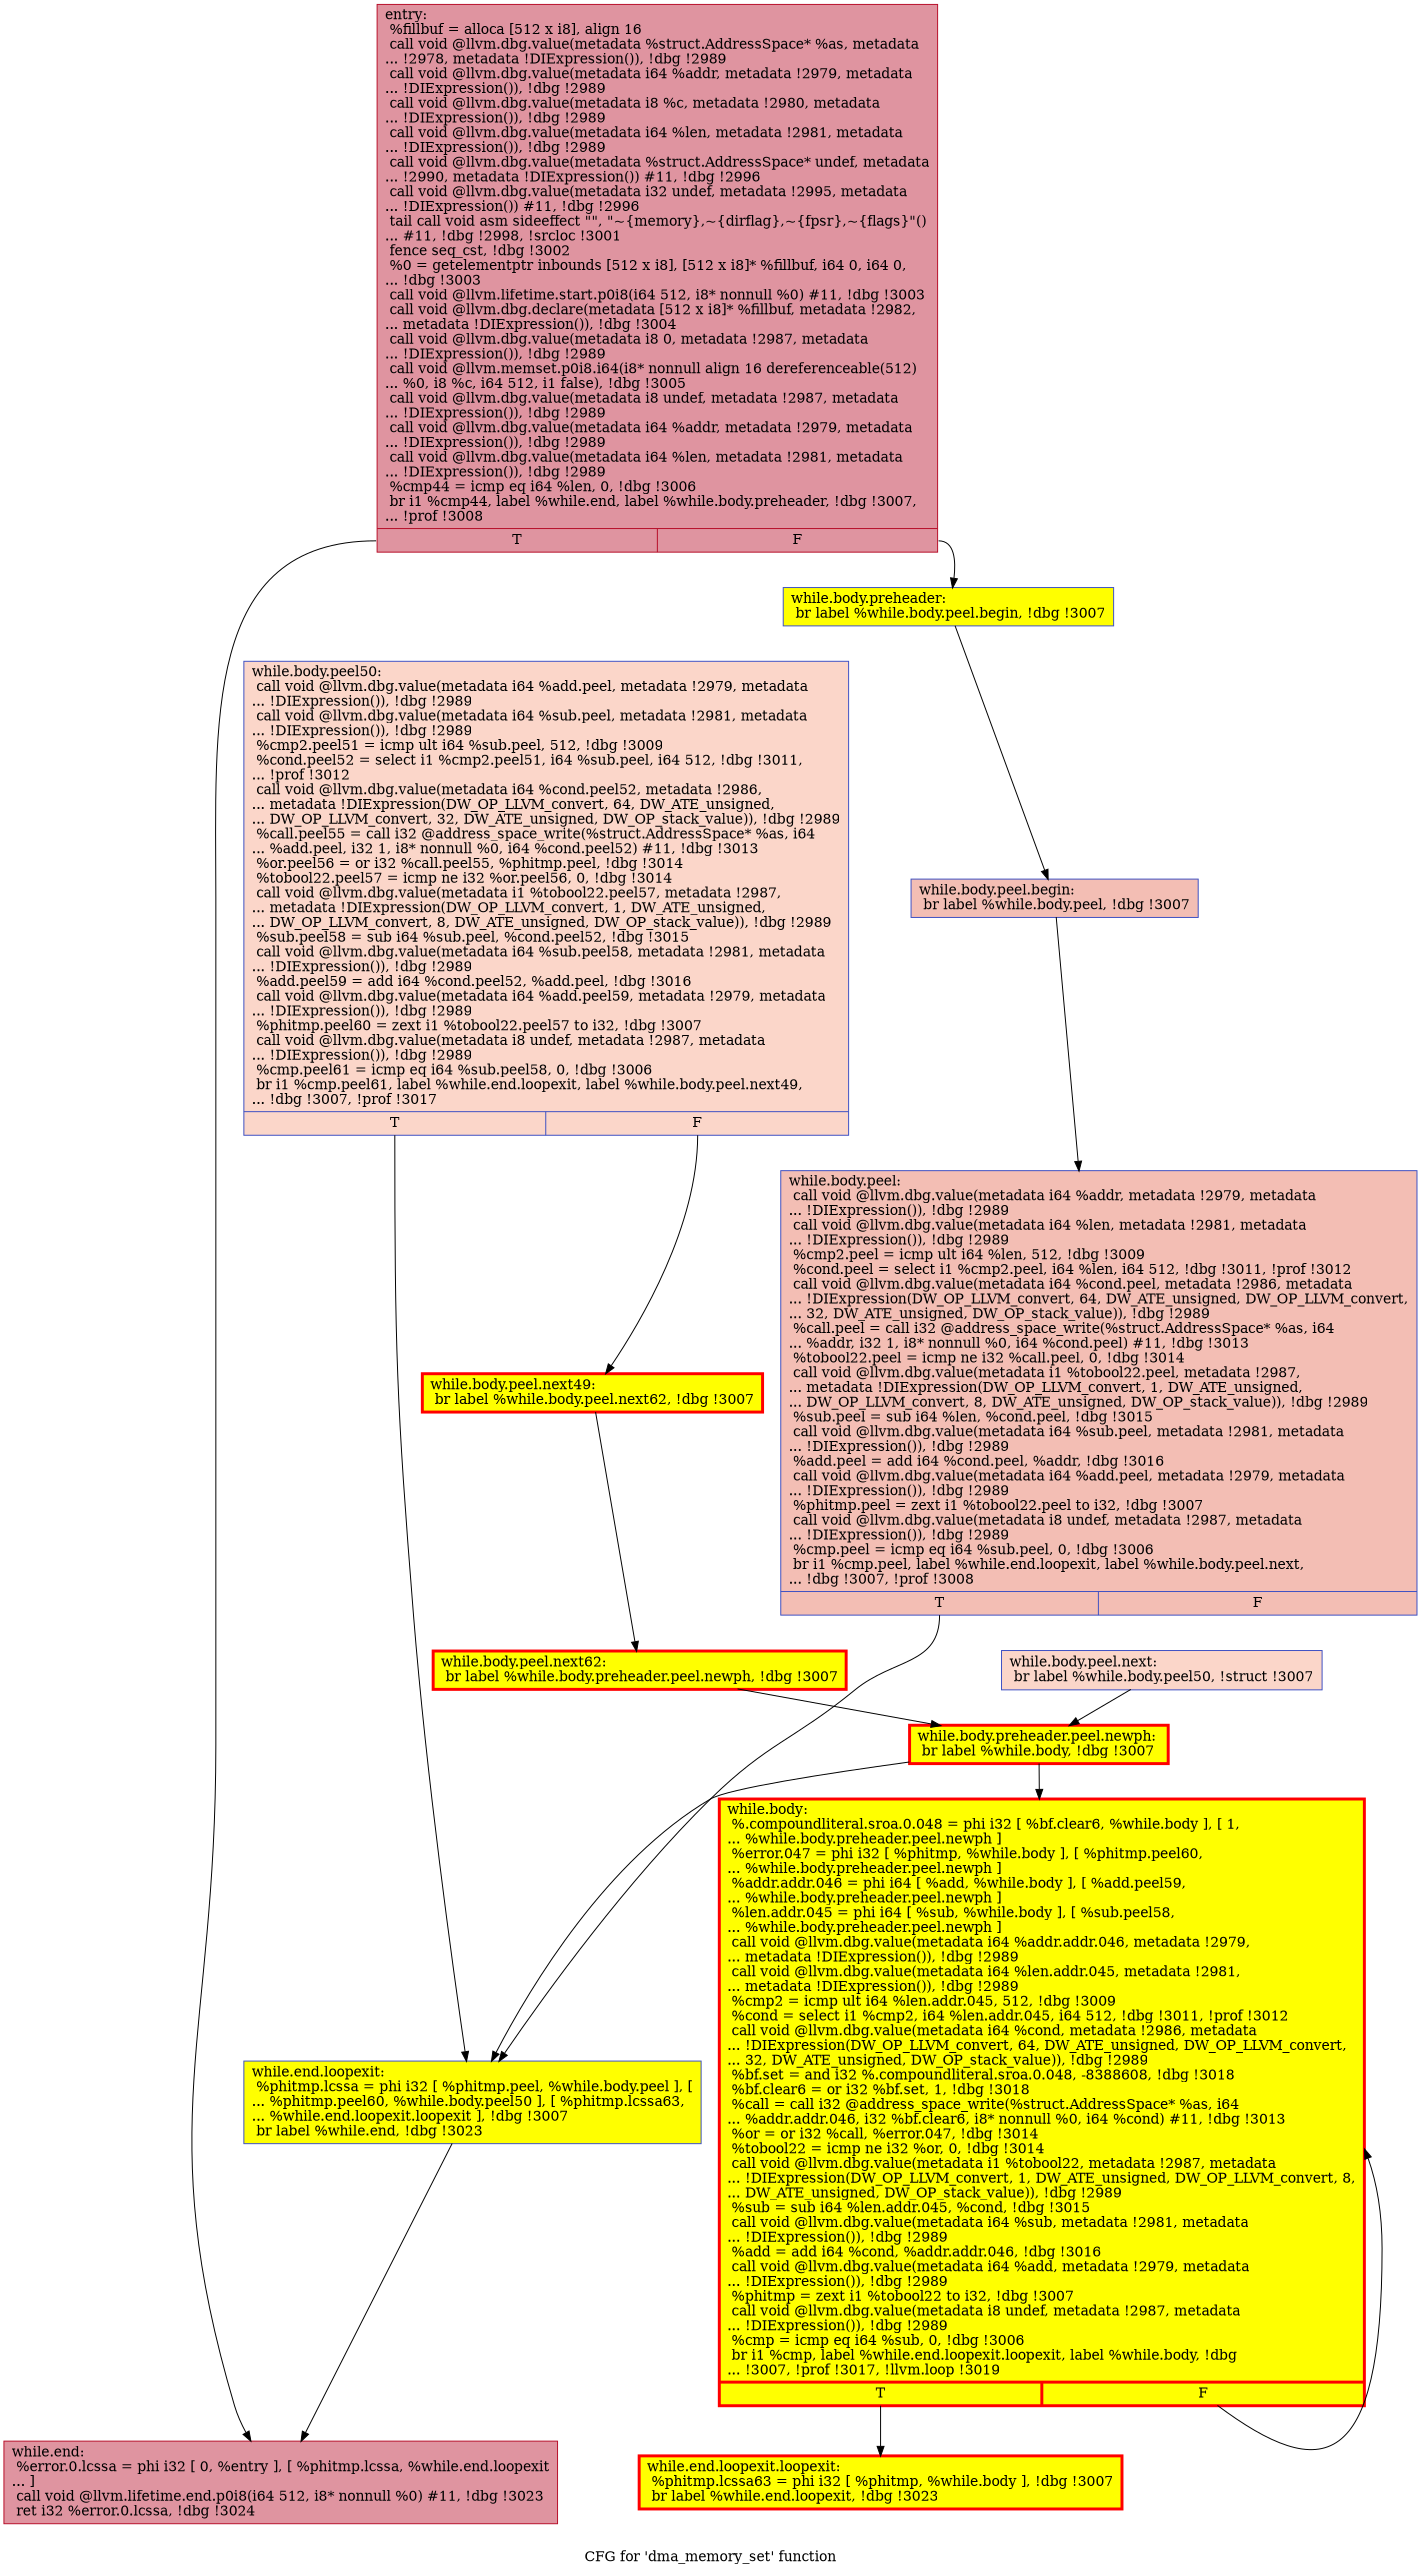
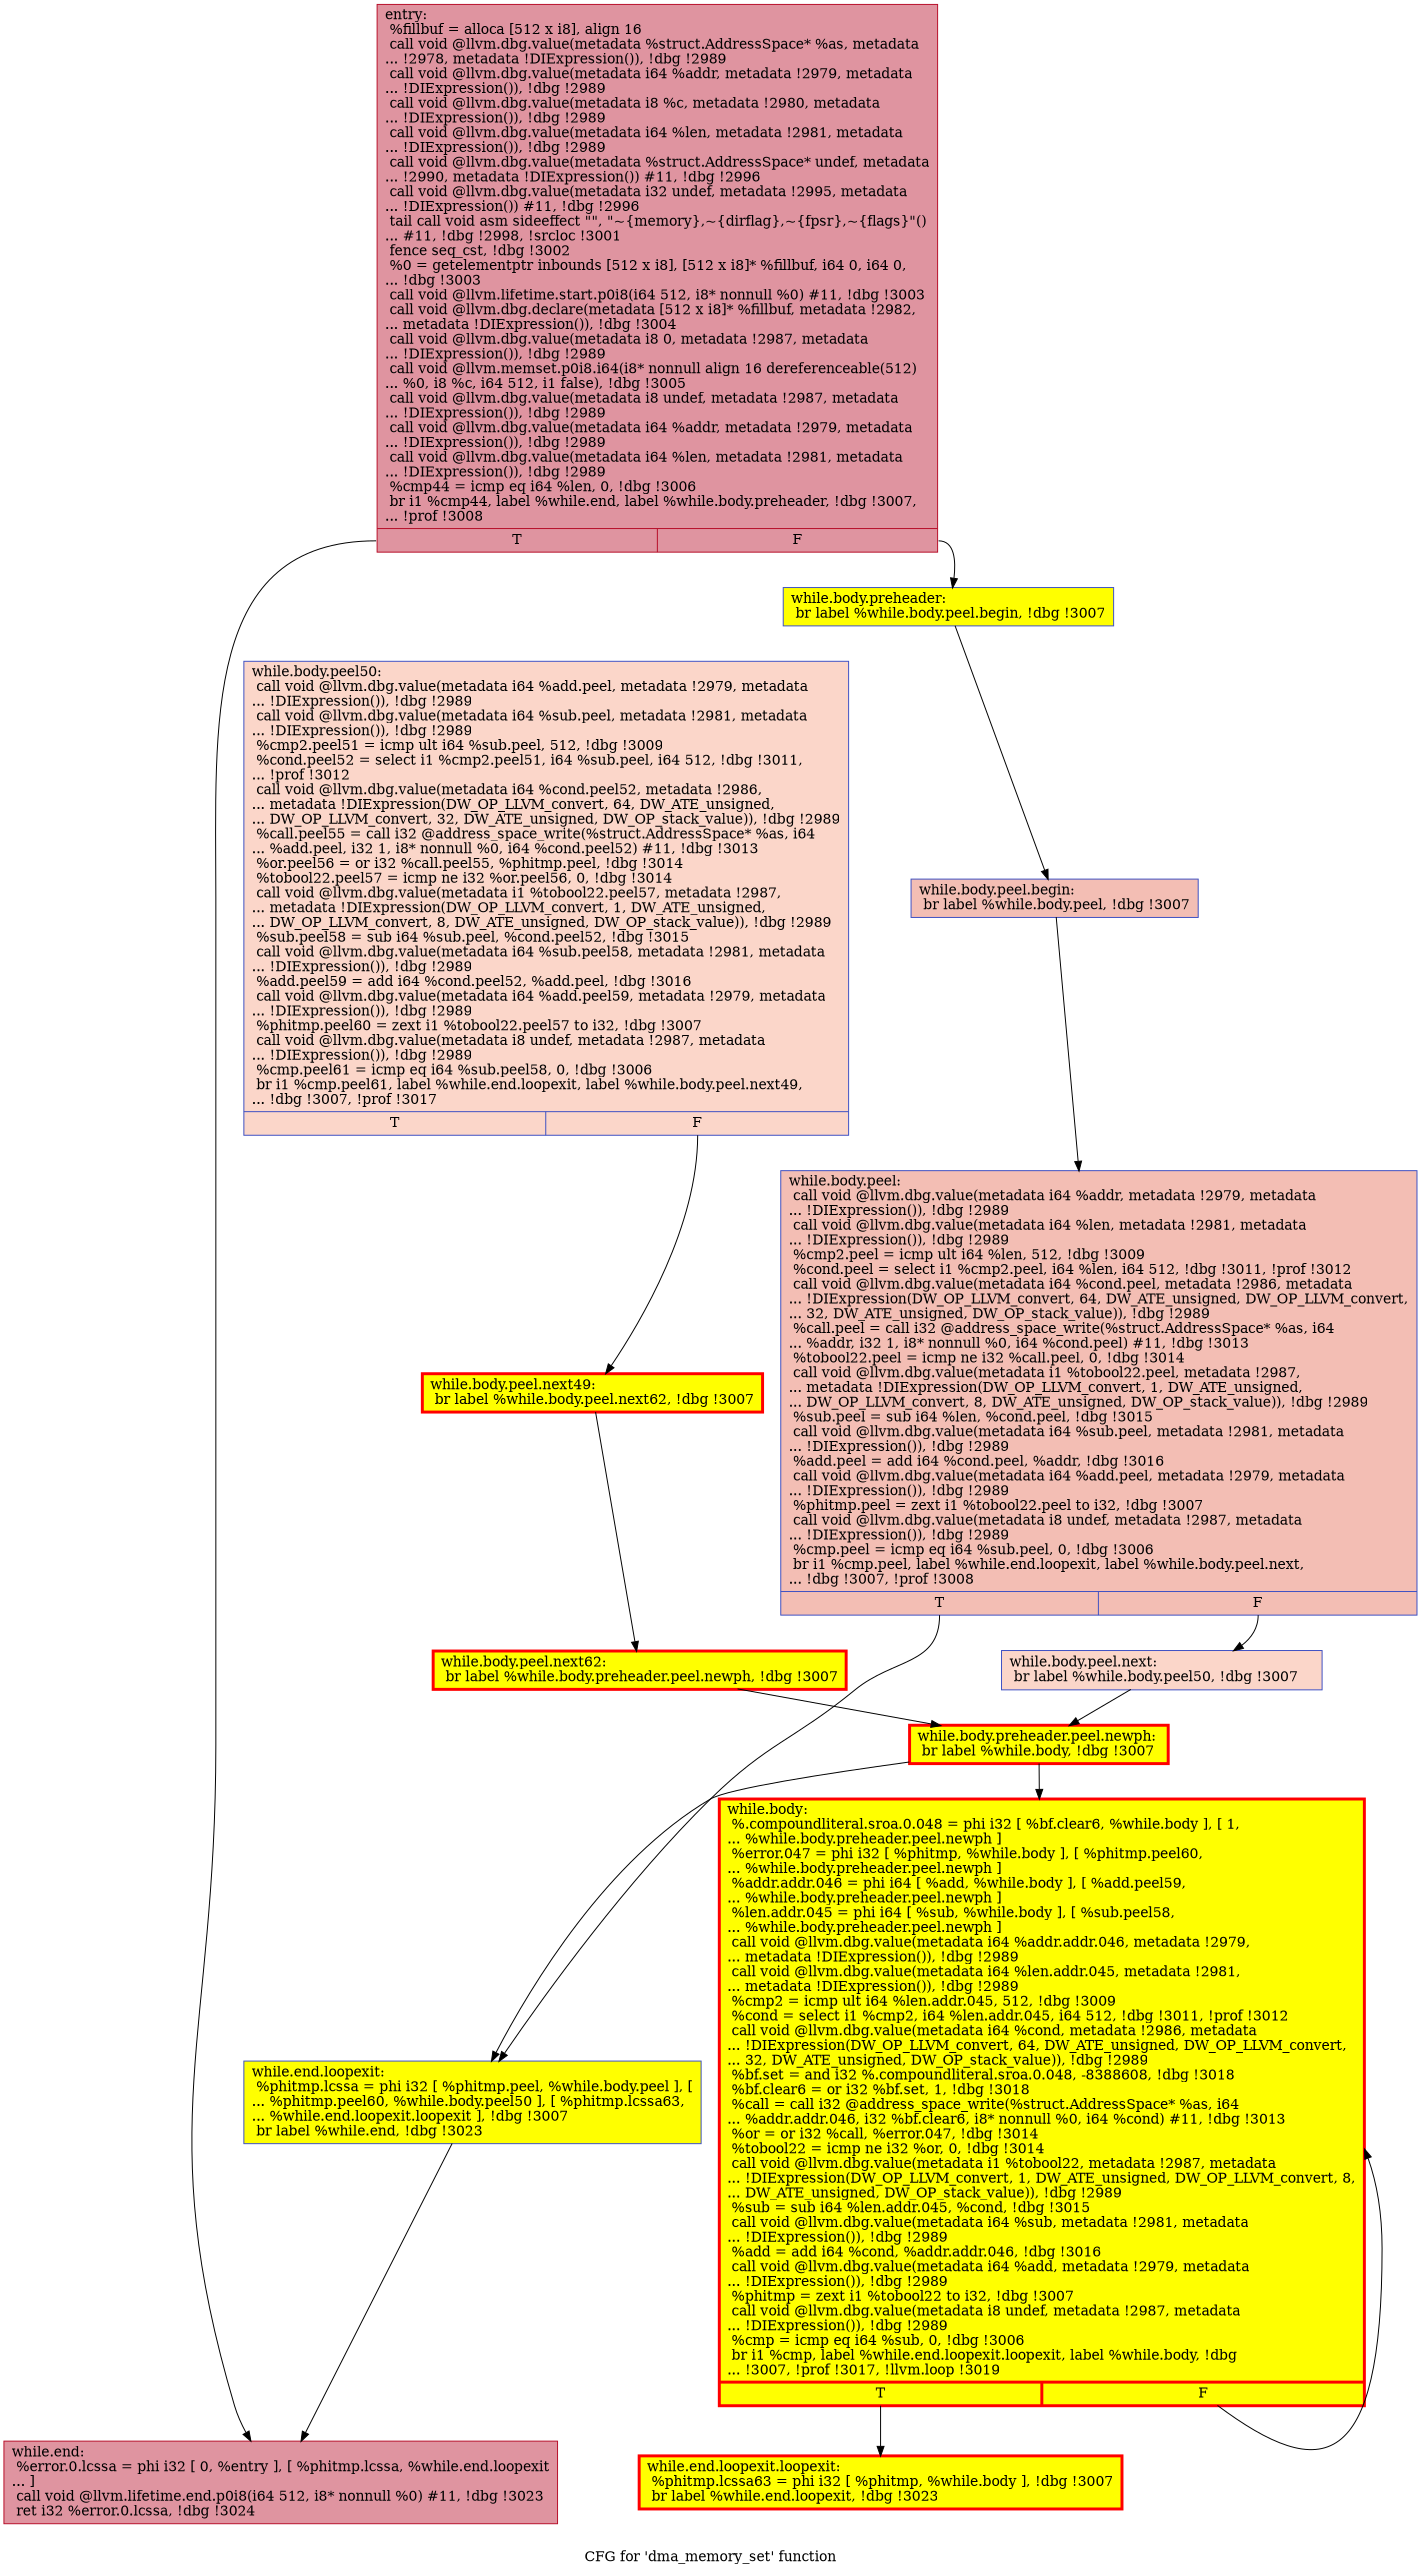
edge "while.body.peel50:" -> "while.end.loopexit:": removed
edge "while.body.peel:" -> "while.body.peel.next:": added
node "while.body.peel.next:": text "br label %while.body.peel50, !struct !3007" -> "br label %while.body.peel50, !dbg !3007"
